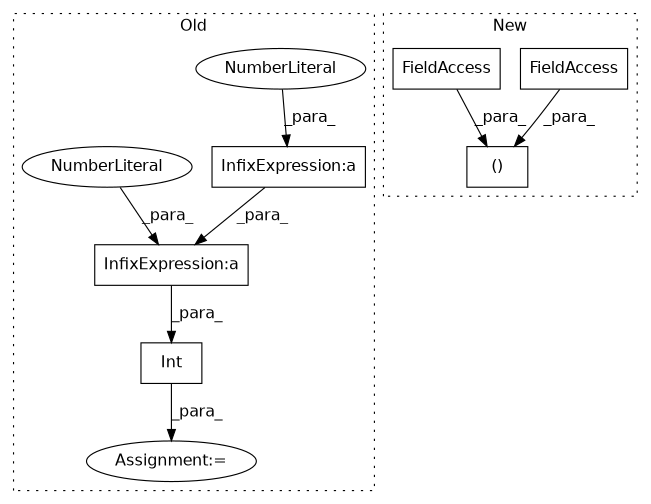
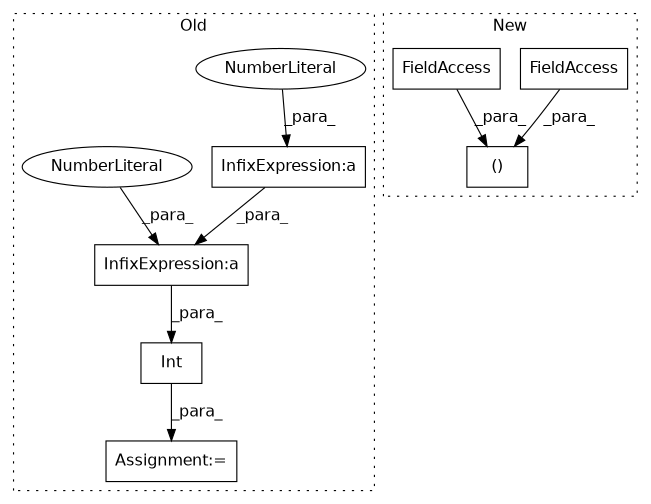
node "Assignment:=": shape ellipse -> box
